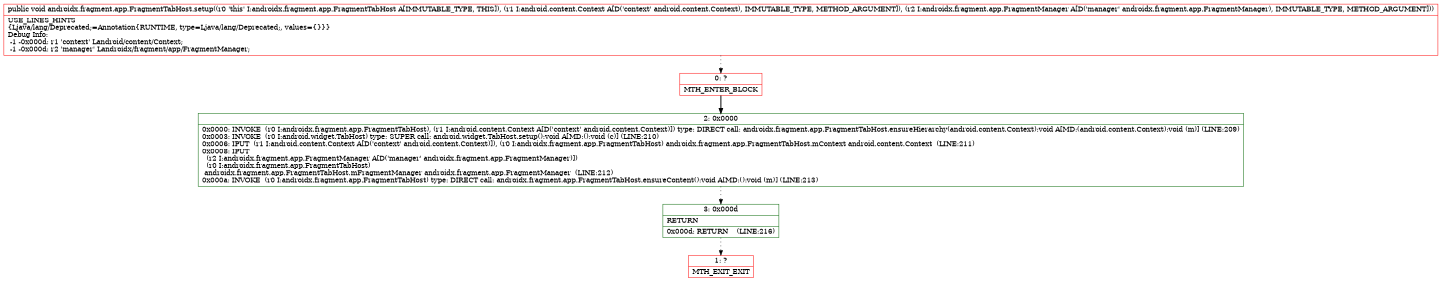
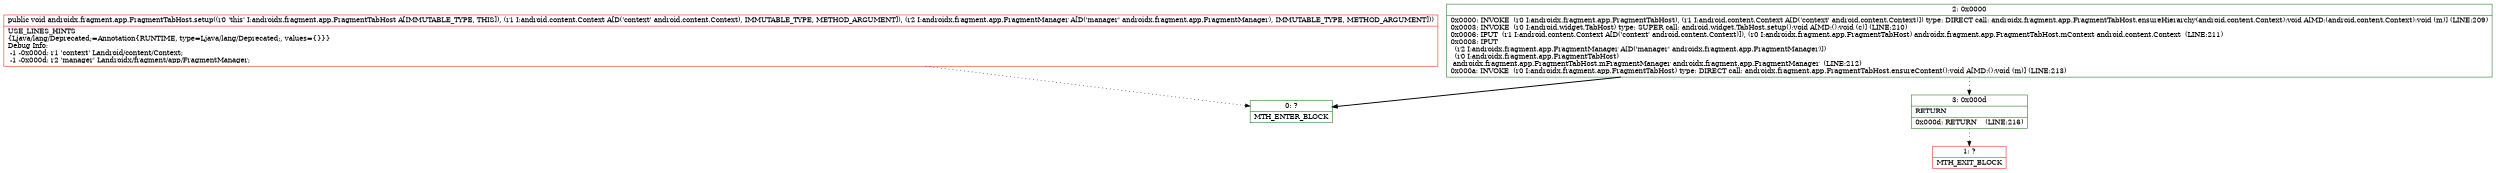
node "0: ?": color red -> darkgreen
edge "0: ?" -> "2: 0x0000": reversed
node "1: ?": text "MTH_EXIT_EXIT" -> "MTH_EXIT_BLOCK"
